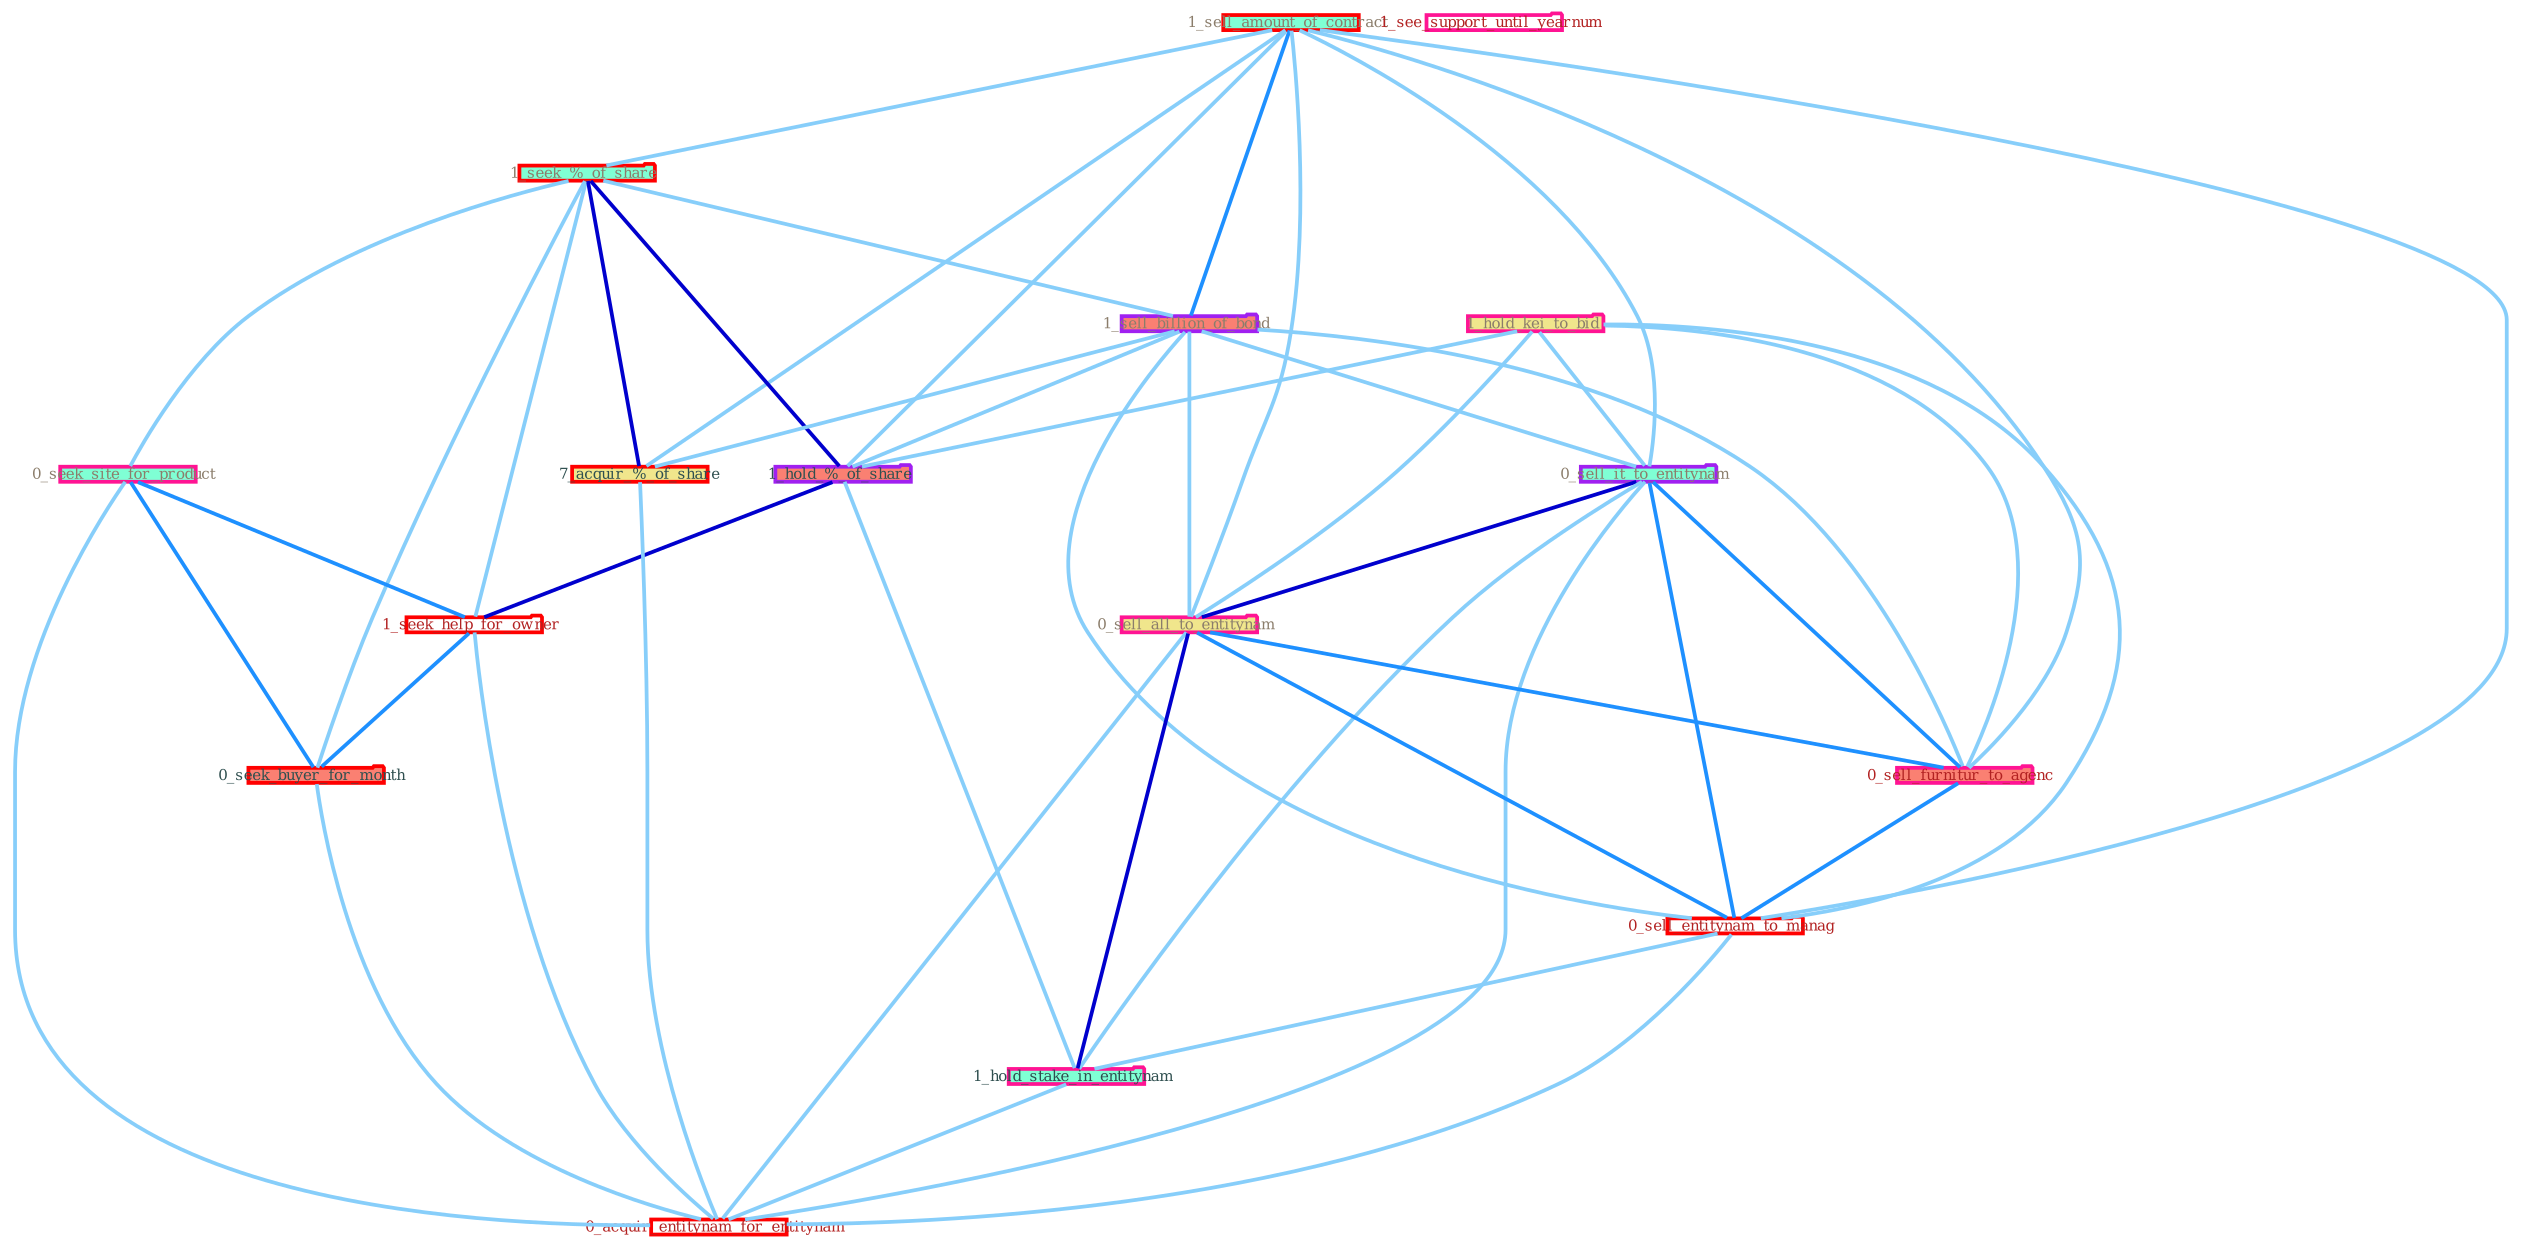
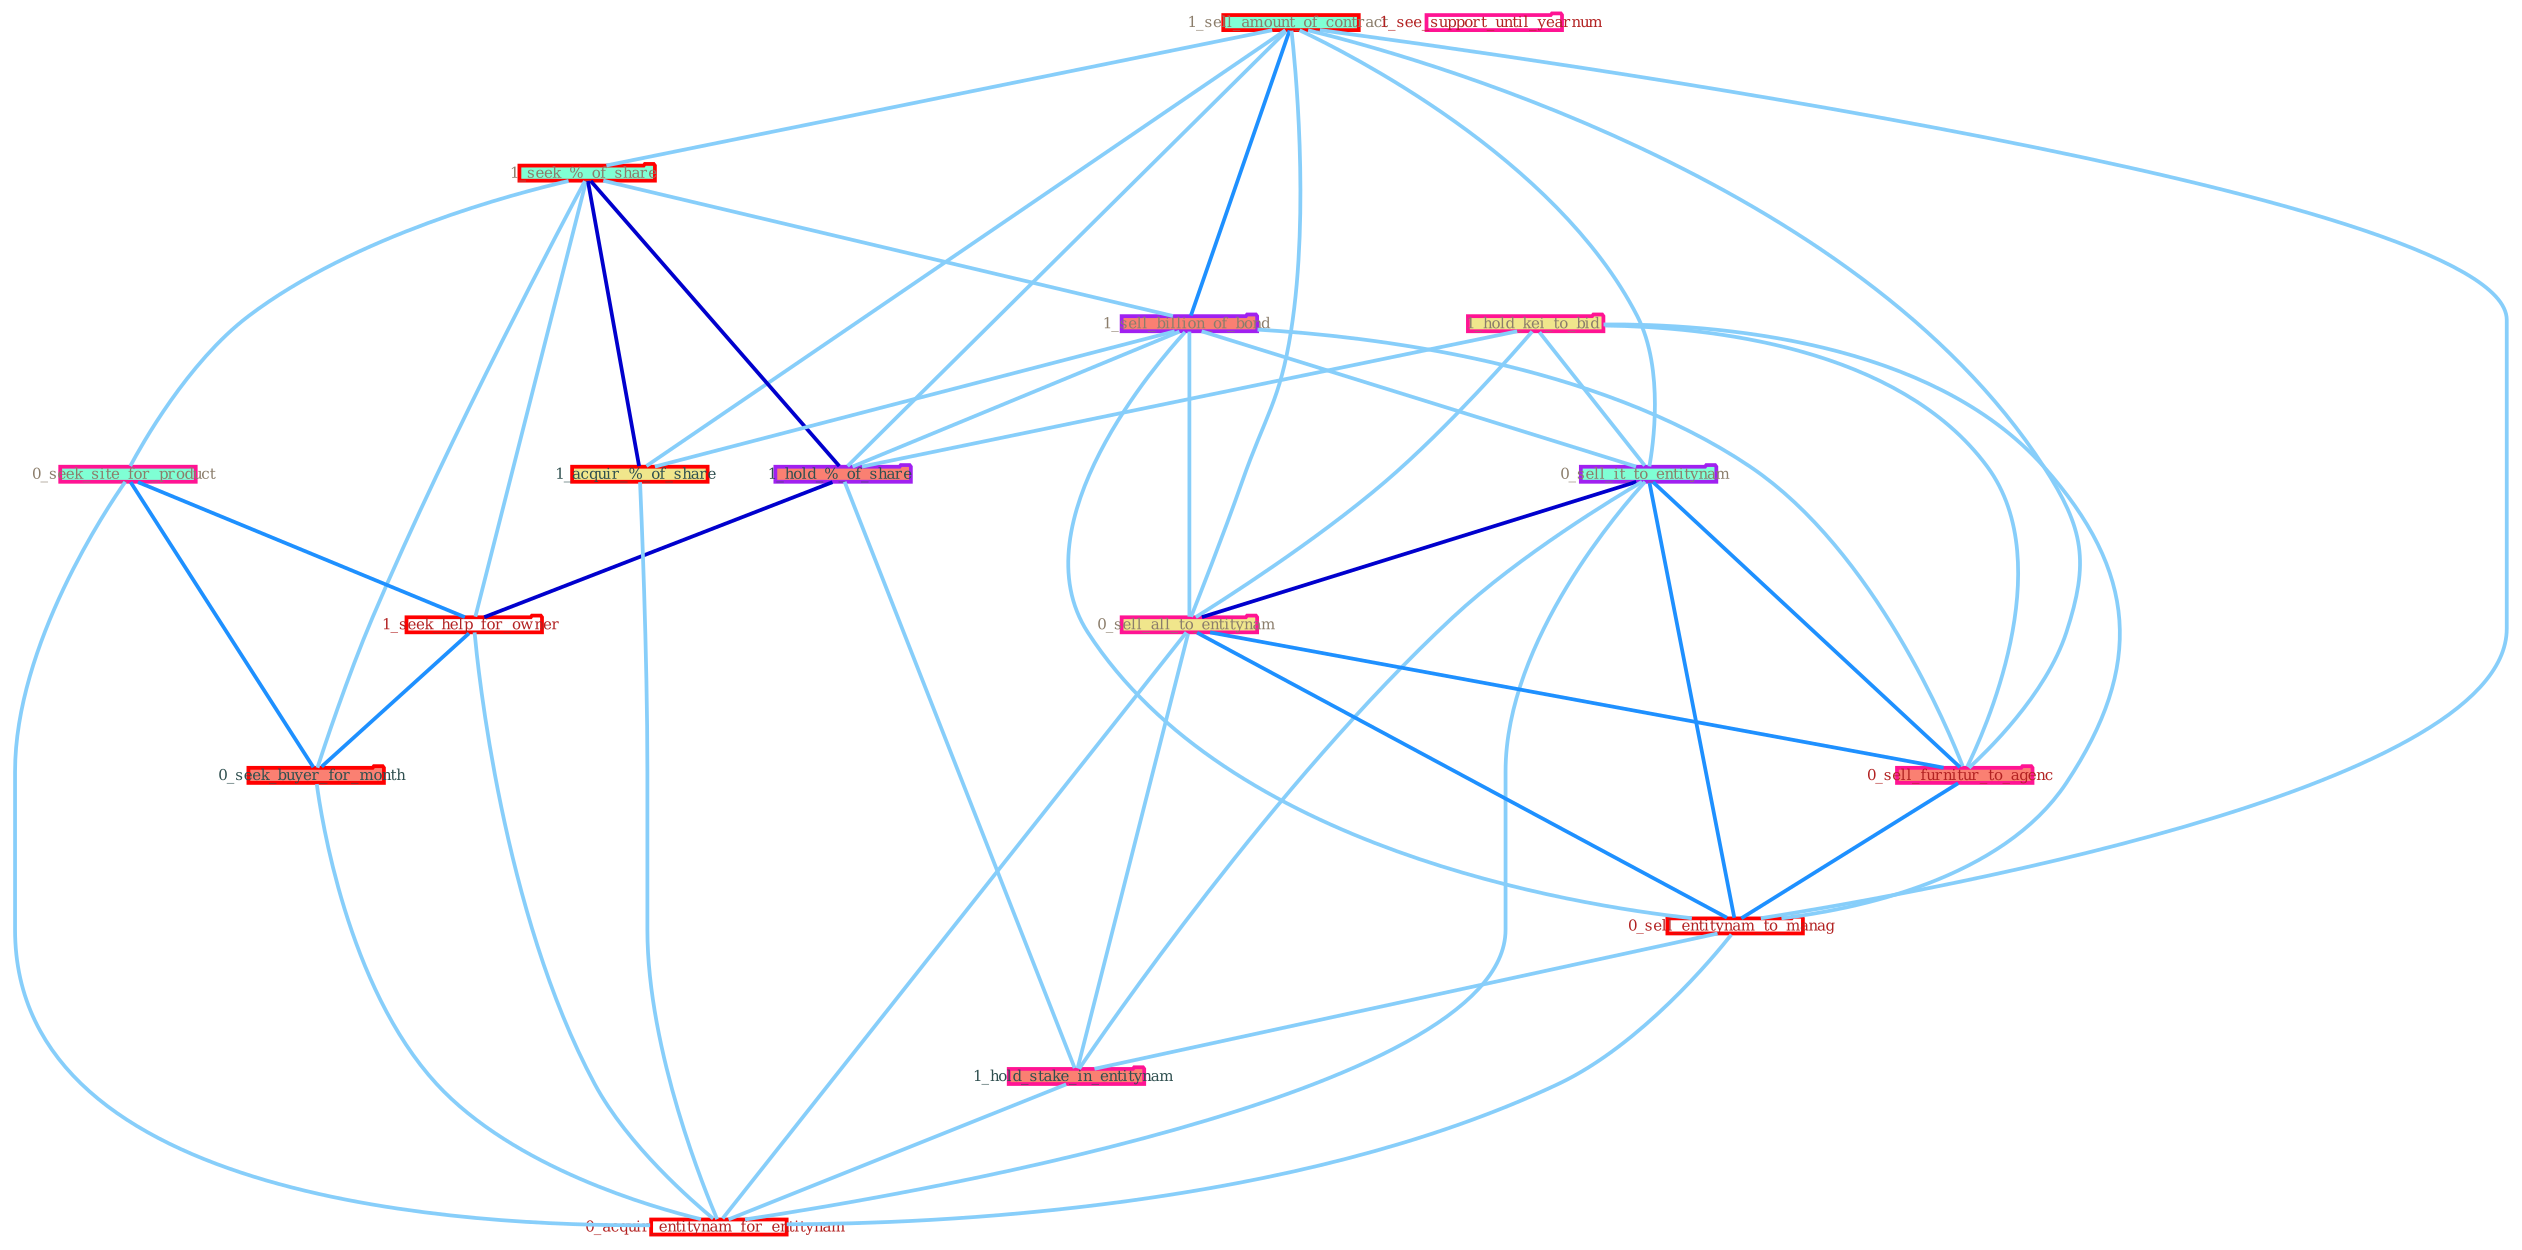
node "7_acquir_%_of_share": label "7_acquir_%_of_share" -> "1_acquir_%_of_share"
edge "0_sell_all_to_entitynam" -- "1_hold_stake_in_entitynam": color #0000cd -> #87cefa
node "1_hold_stake_in_entitynam": fillcolor aquamarine -> salmon
